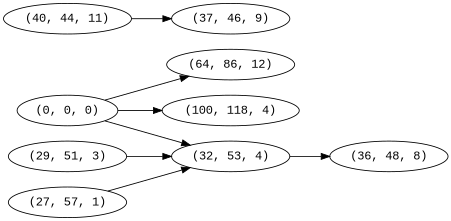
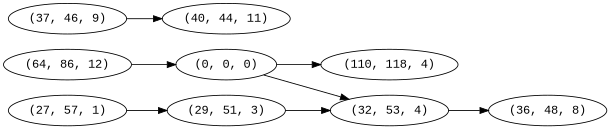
edge "(40, 44, 11)" -> "(37, 46, 9)": reversed
edge "(0, 0, 0)" -> "(64, 86, 12)": reversed
node "(100, 118, 4)": label "(100, 118, 4)" -> "(110, 118, 4)"
edge "(27, 57, 1)" -> "(32, 53, 4)": now "(27, 57, 1)" -> "(29, 51, 3)"
